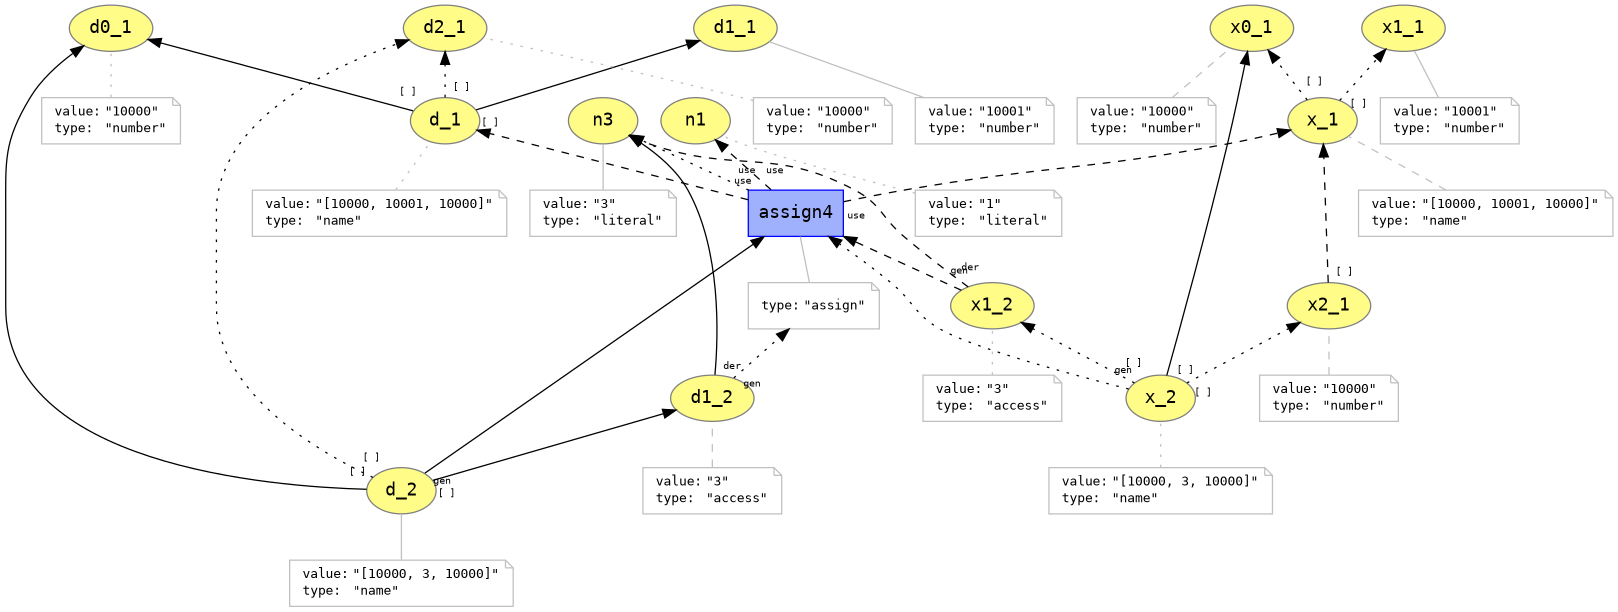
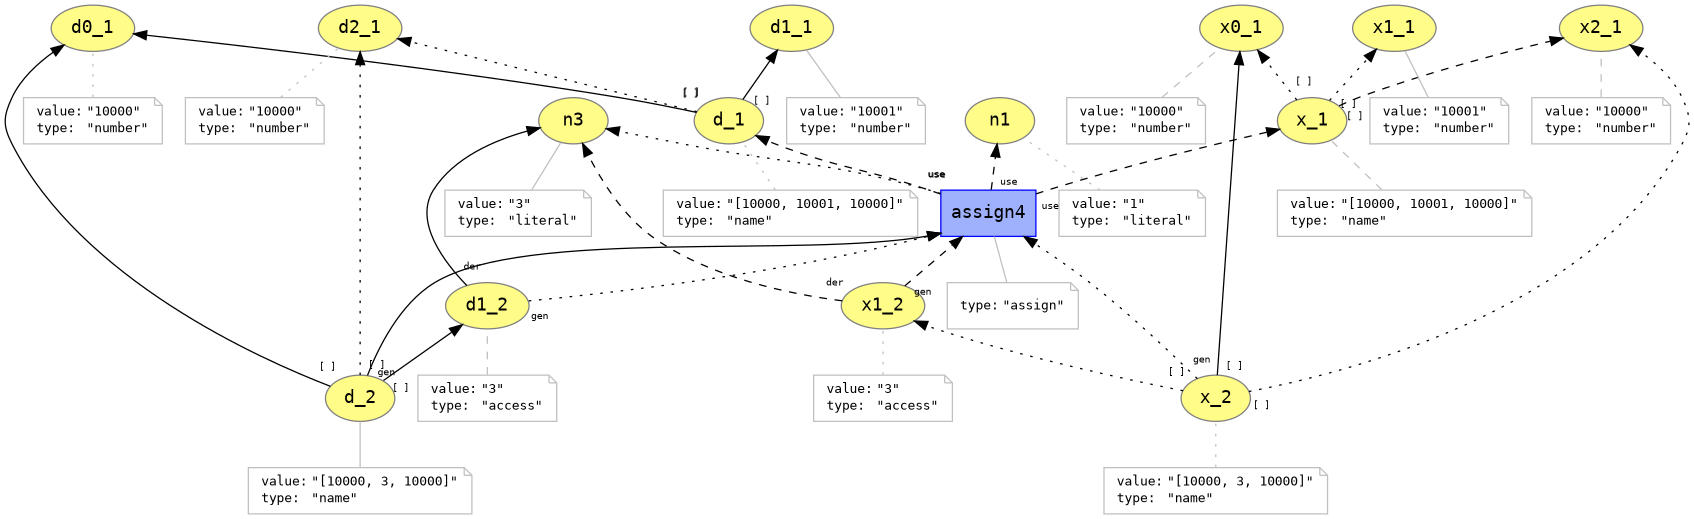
edge "x2_1" -> "x_1": reversed
edge "d1_2" -> "type:": now "d1_2" -> "assign4"
